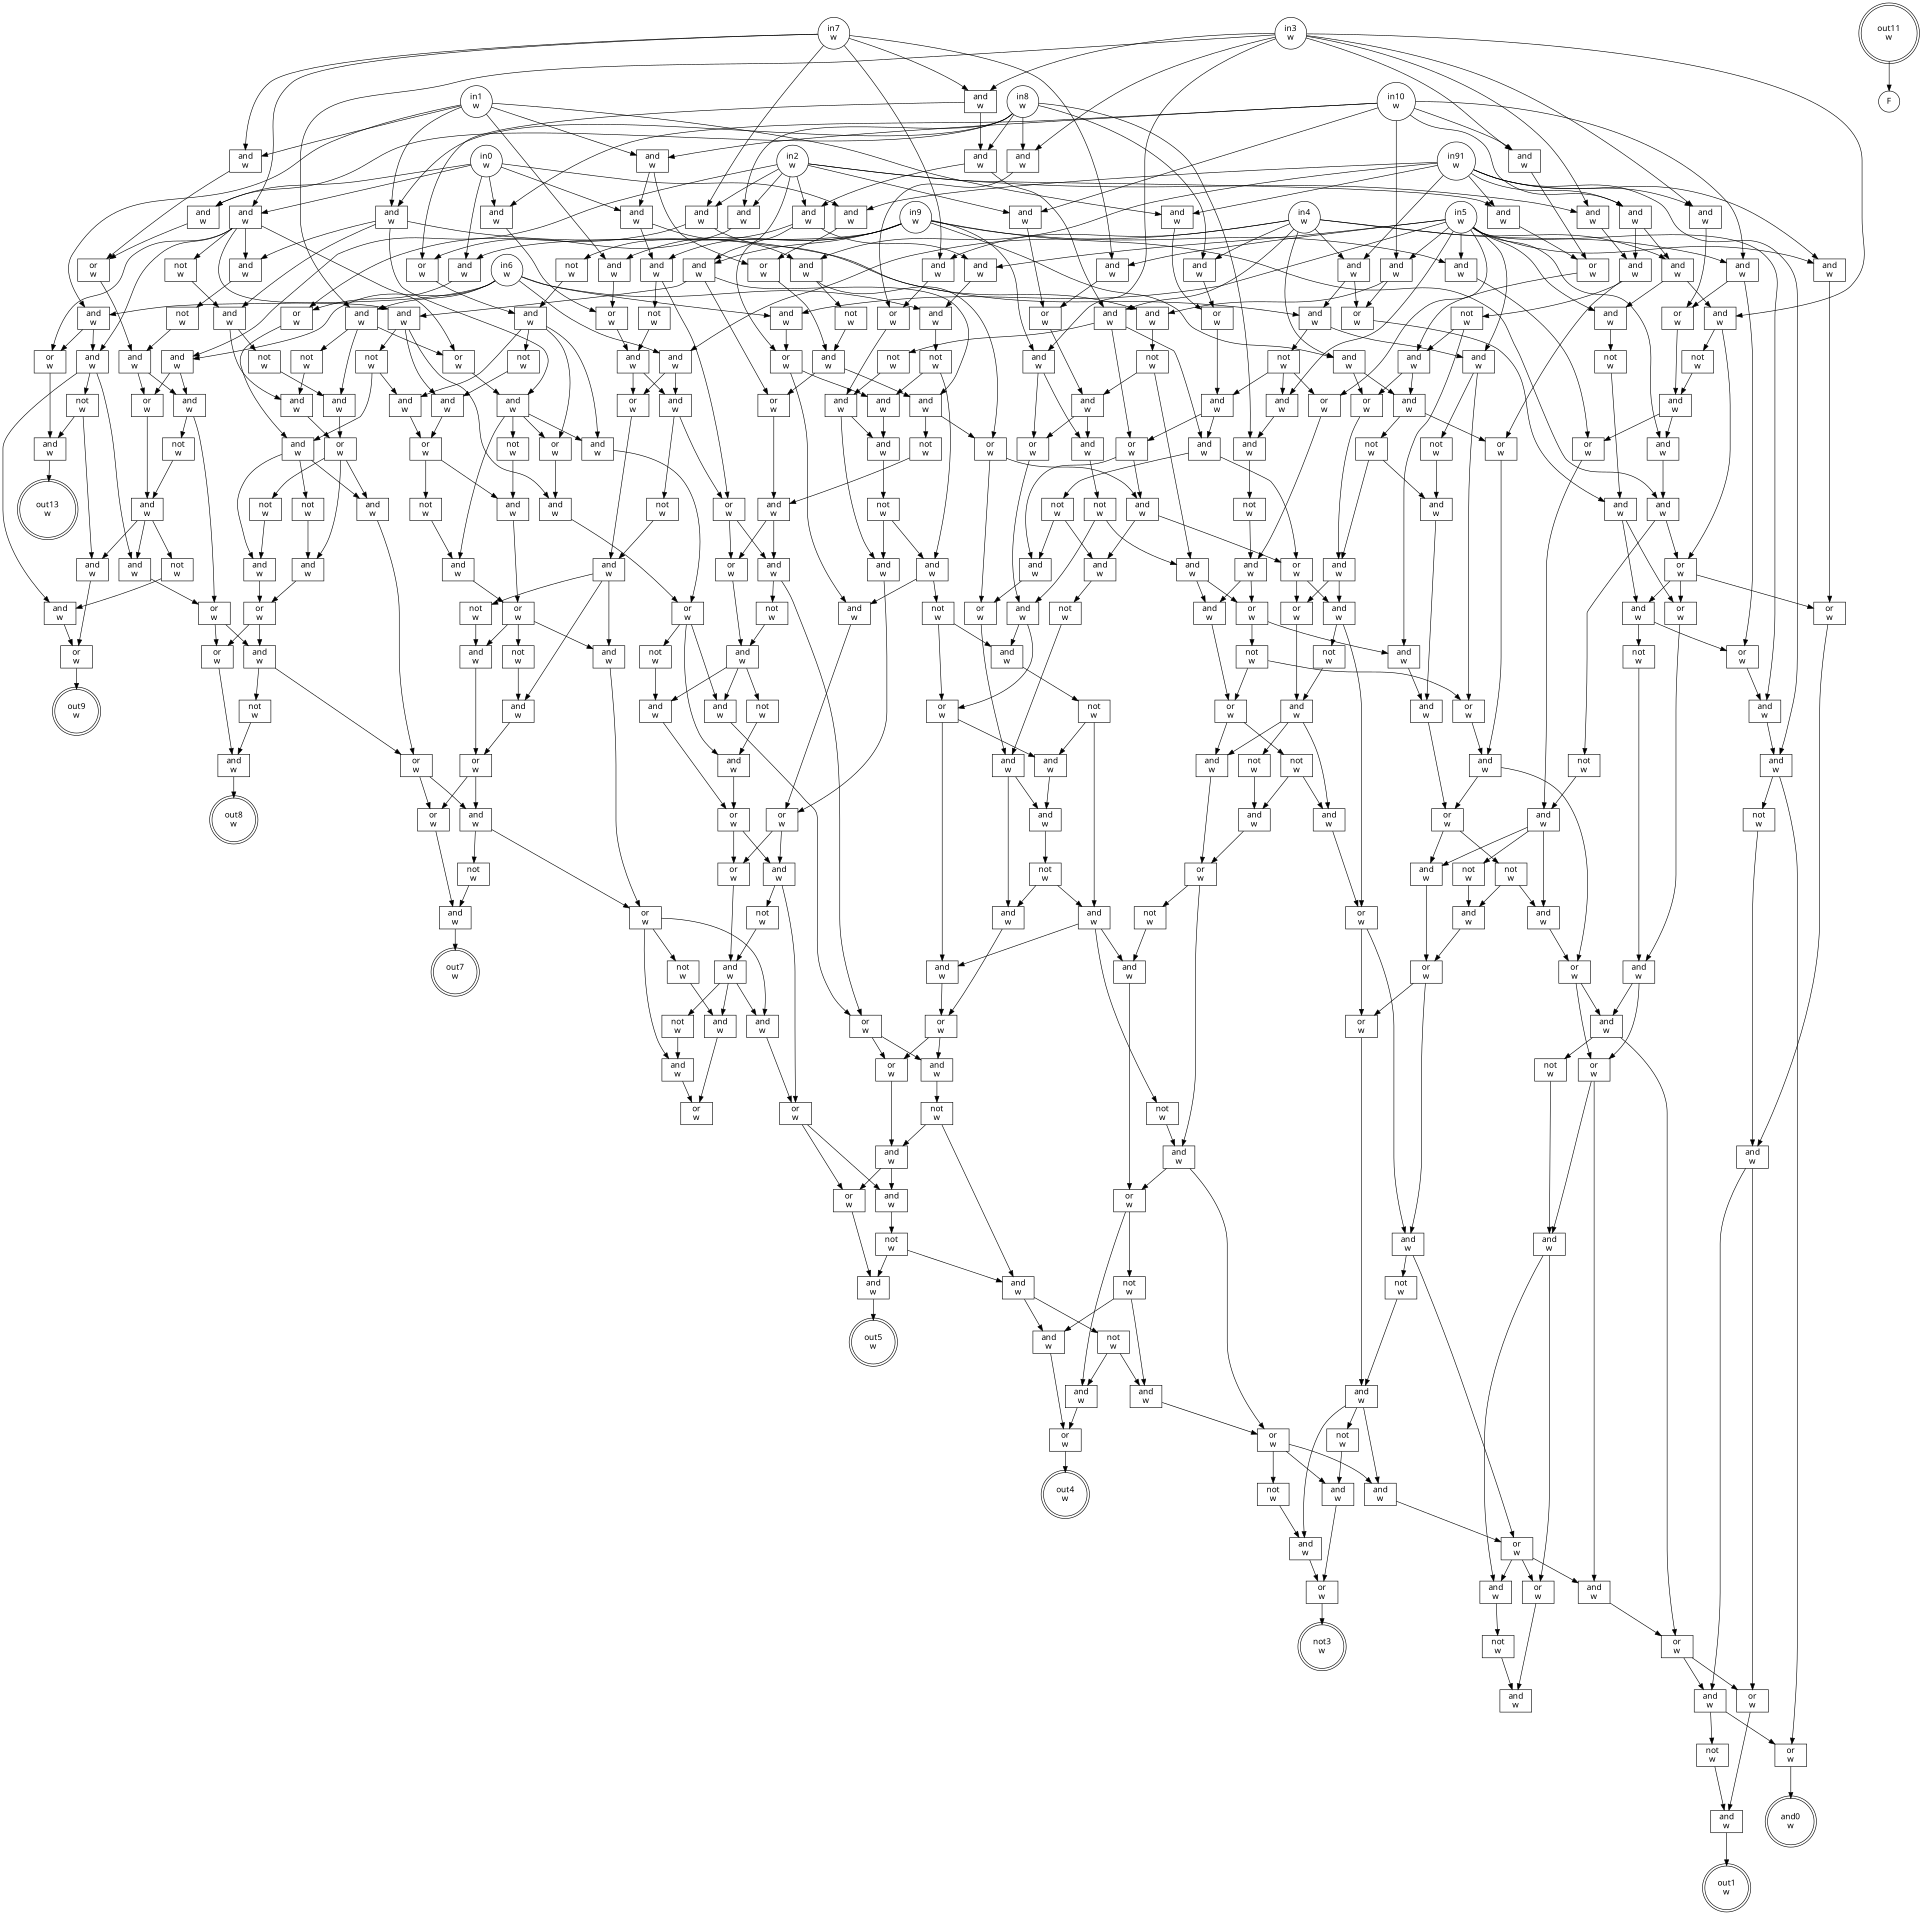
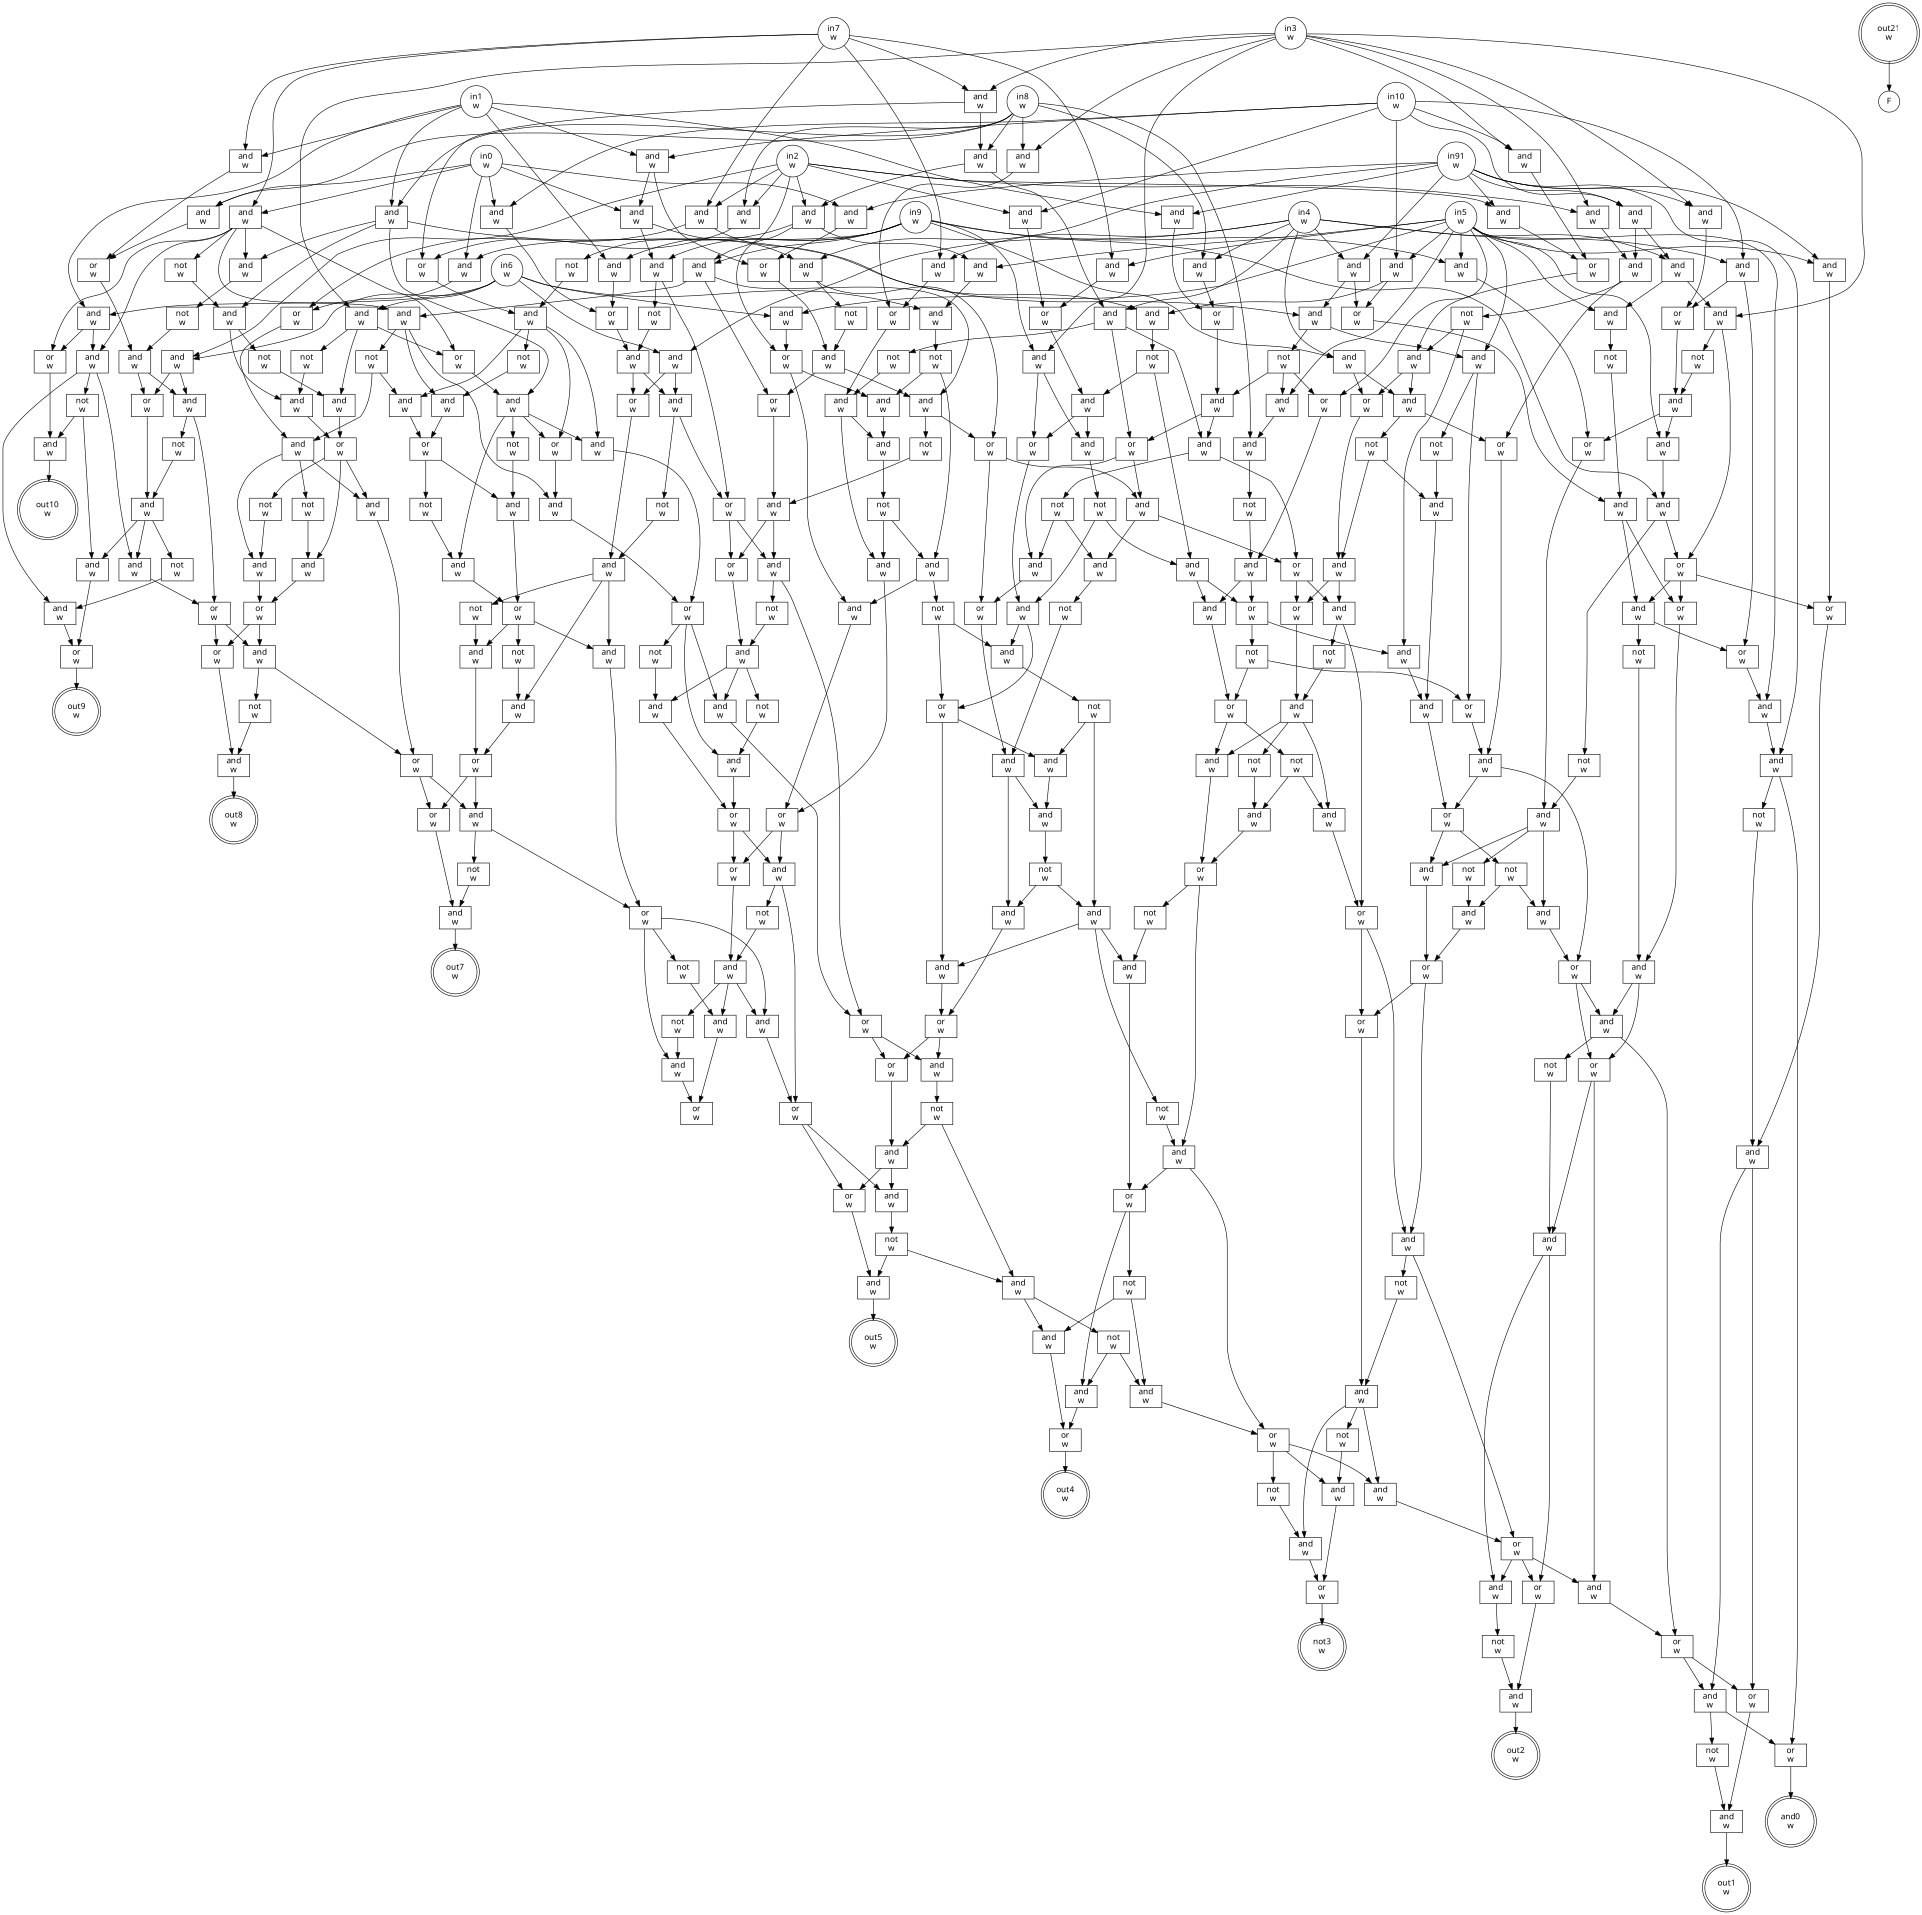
node "out11 w": label "out11 w" -> "out21 w"
node "out13 w": label "out13 w" -> "out10 w"
node "out2 w": added
